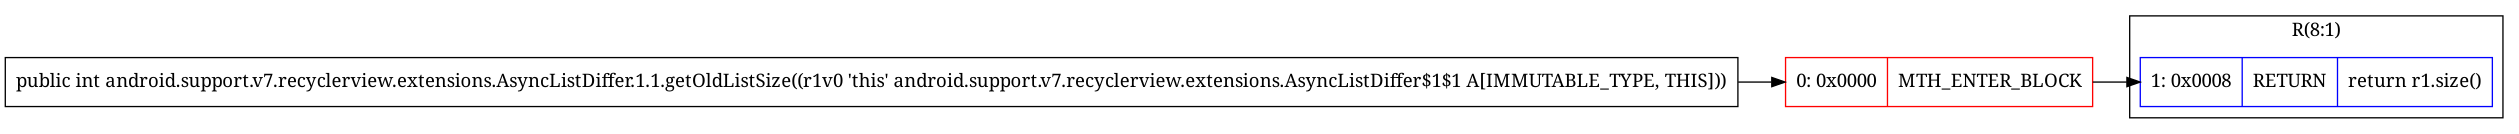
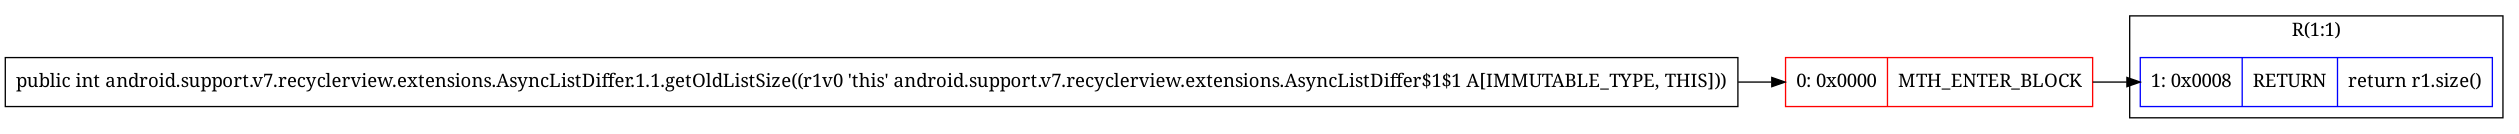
cluster "R(8:1)": label "R(8:1)" -> "R(1:1)"
